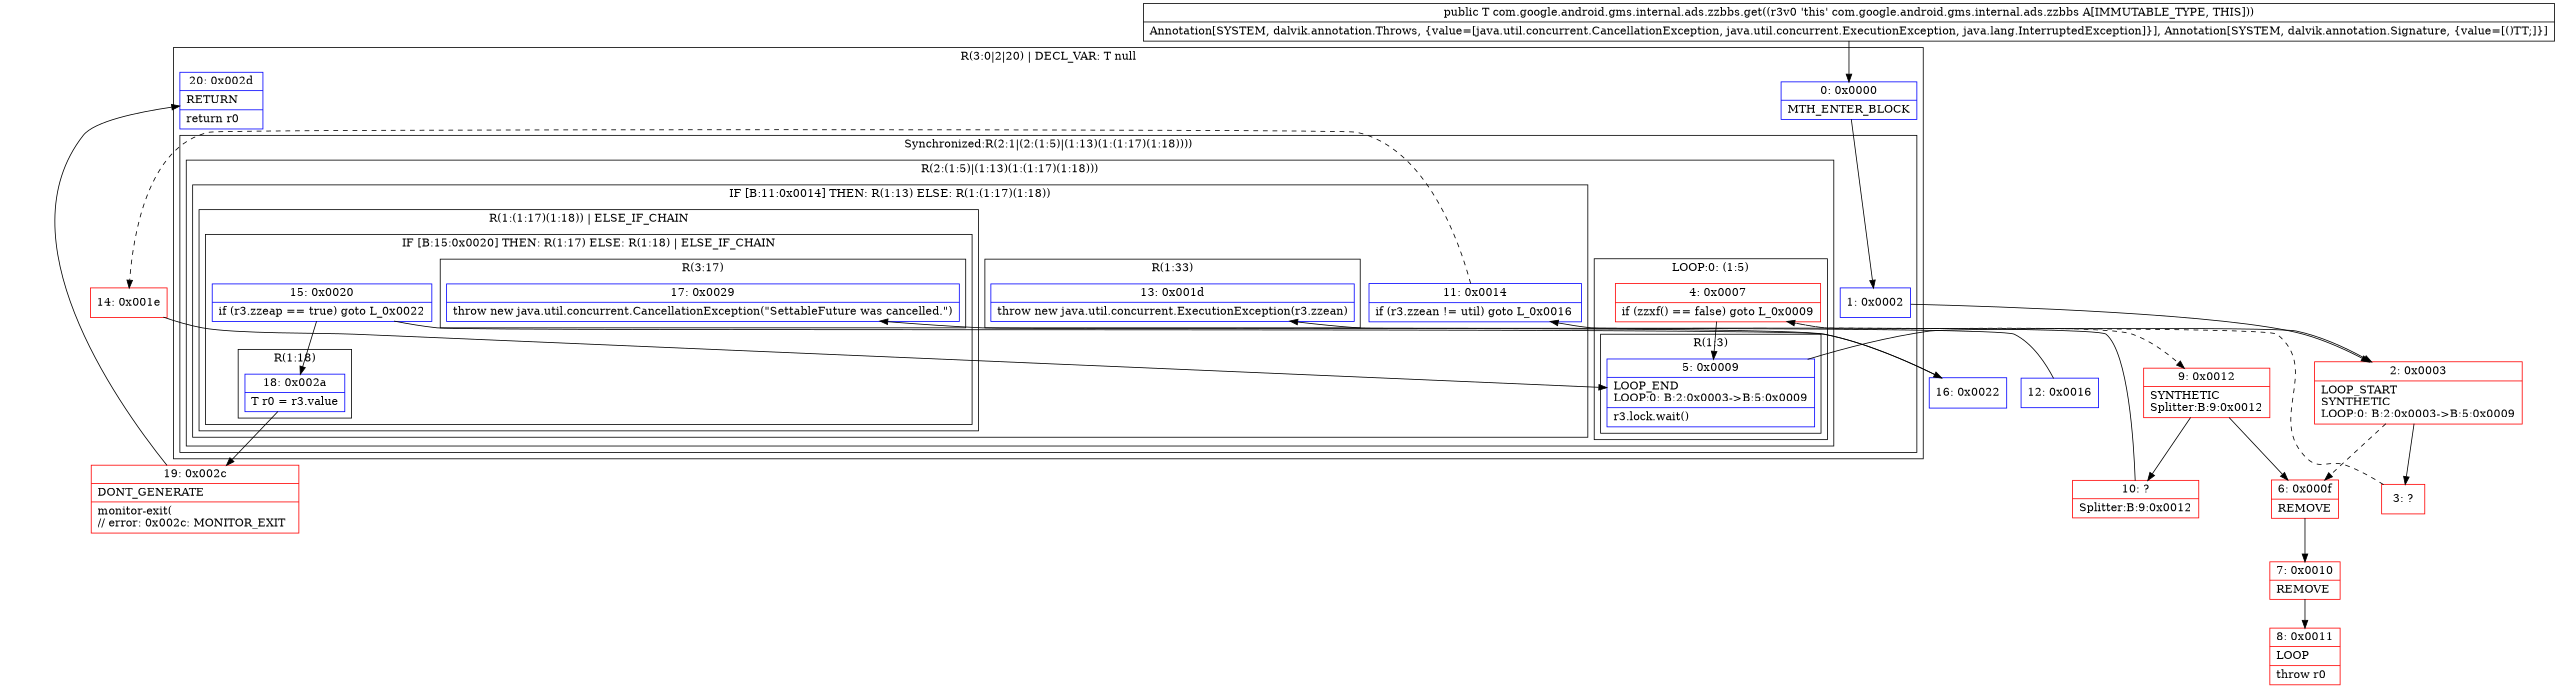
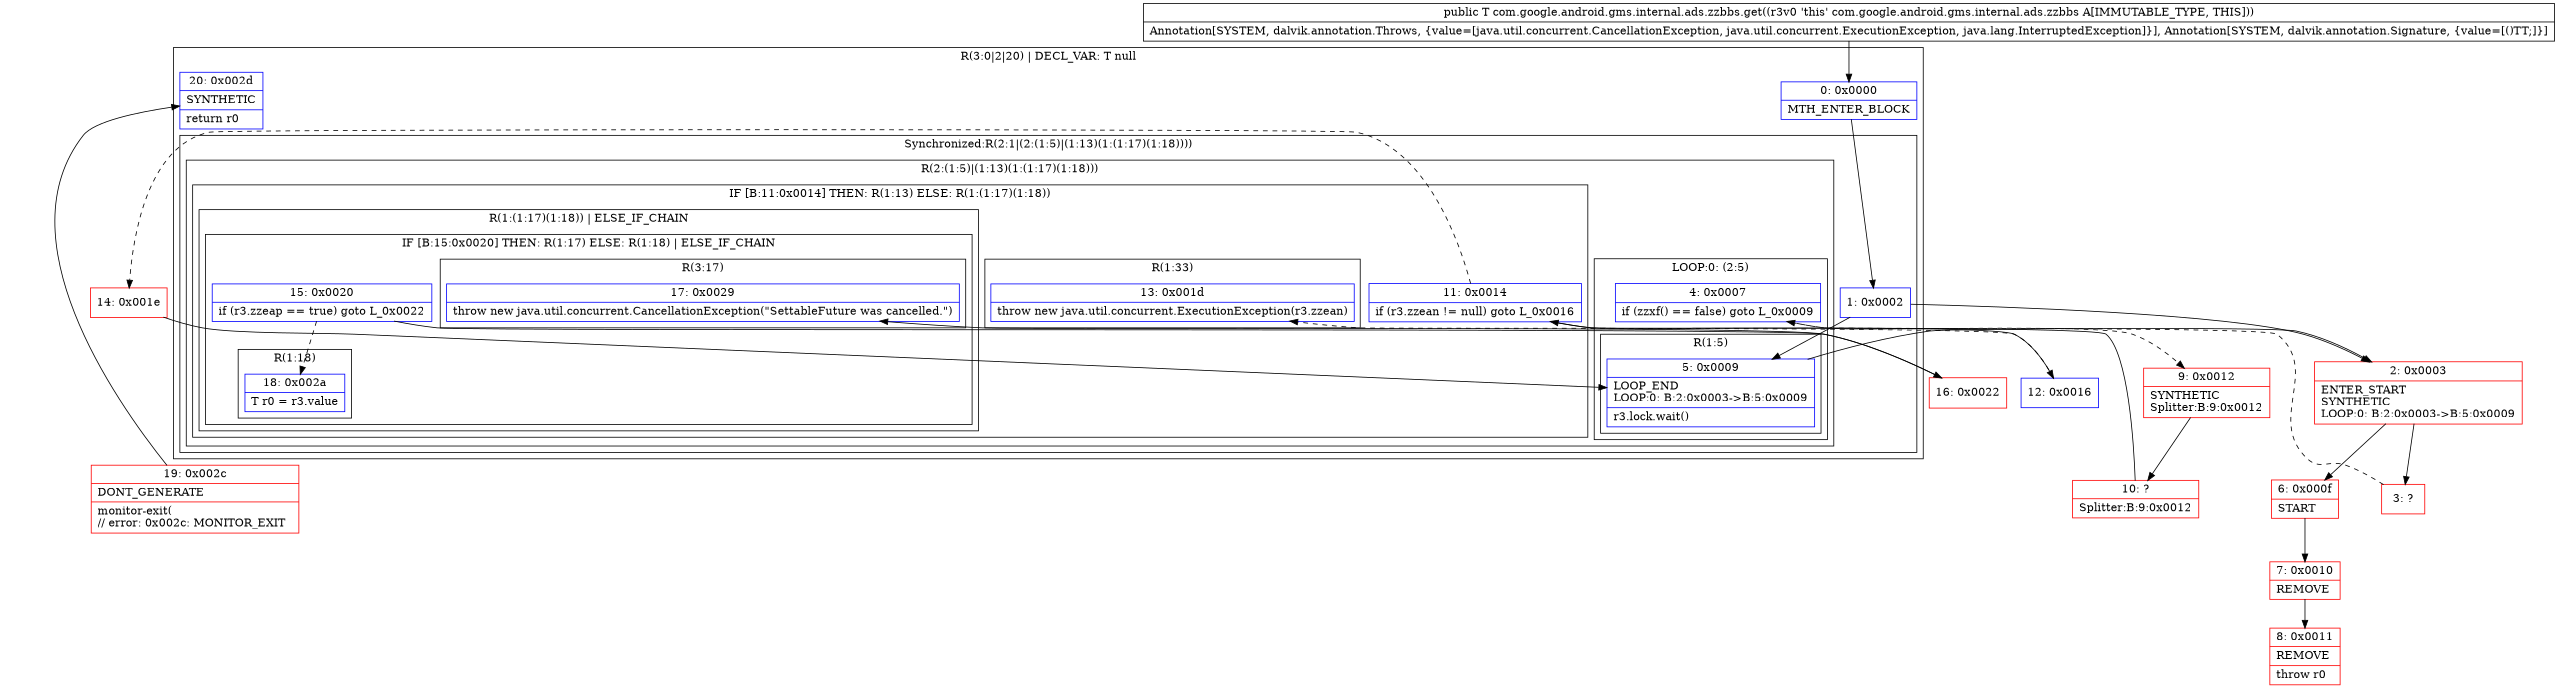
node "20: 0x002d": text "RETURN" -> "SYNTHETIC"
cluster "LOOP:0: (1:5)": label "LOOP:0: (1:5)" -> "LOOP:0: (2:5)"
node "4: 0x0007": color red -> blue
node "11: 0x0014": text "if (r3.zzean != util) goto L_0x0016" -> "if (r3.zzean != null) goto L_0x0016"
edge "12: 0x0016" -> "13: 0x001d": style solid -> dashed
edge "11: 0x0014" -> "12: 0x0016": added
edge "4: 0x0007" -> "5: 0x0009": now "1: 0x0002" -> "5: 0x0009"
cluster "R(1:3)": label "R(1:3)" -> "R(1:5)"
edge "15: 0x0020" -> "18: 0x002a": style solid -> dashed
node "2: 0x0003": text "LOOP_START" -> "ENTER_START"
node "16: 0x0022": color blue -> red
edge "18: 0x002a" -> "19: 0x002c": removed
edge "9: 0x0012" -> "6: 0x000f": removed
edge "2: 0x0003" -> "6: 0x000f": style dashed -> solid
node "6: 0x000f": text "REMOVE" -> "START"
node "8: 0x0011": text "LOOP" -> "REMOVE"
